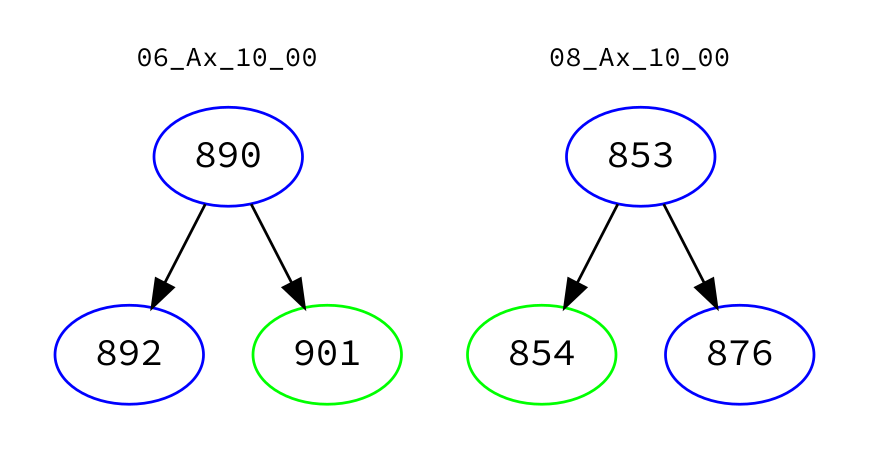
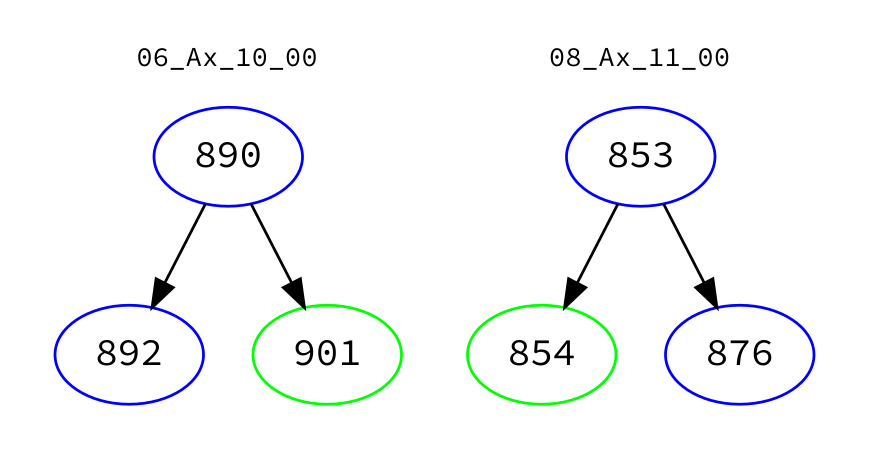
cluster "08_Ax_10_00": label "08_Ax_10_00" -> "08_Ax_11_00"
